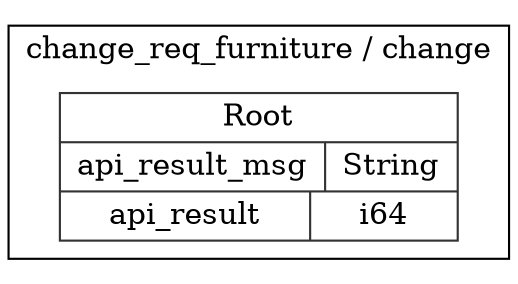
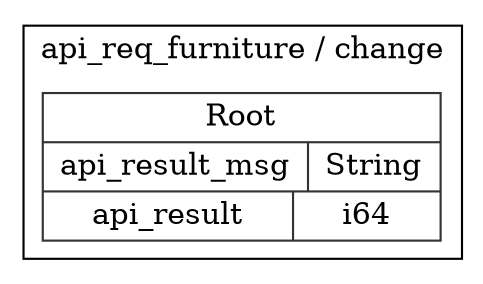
cluster "change_req_furniture / change": label "change_req_furniture / change" -> "api_req_furniture / change"
